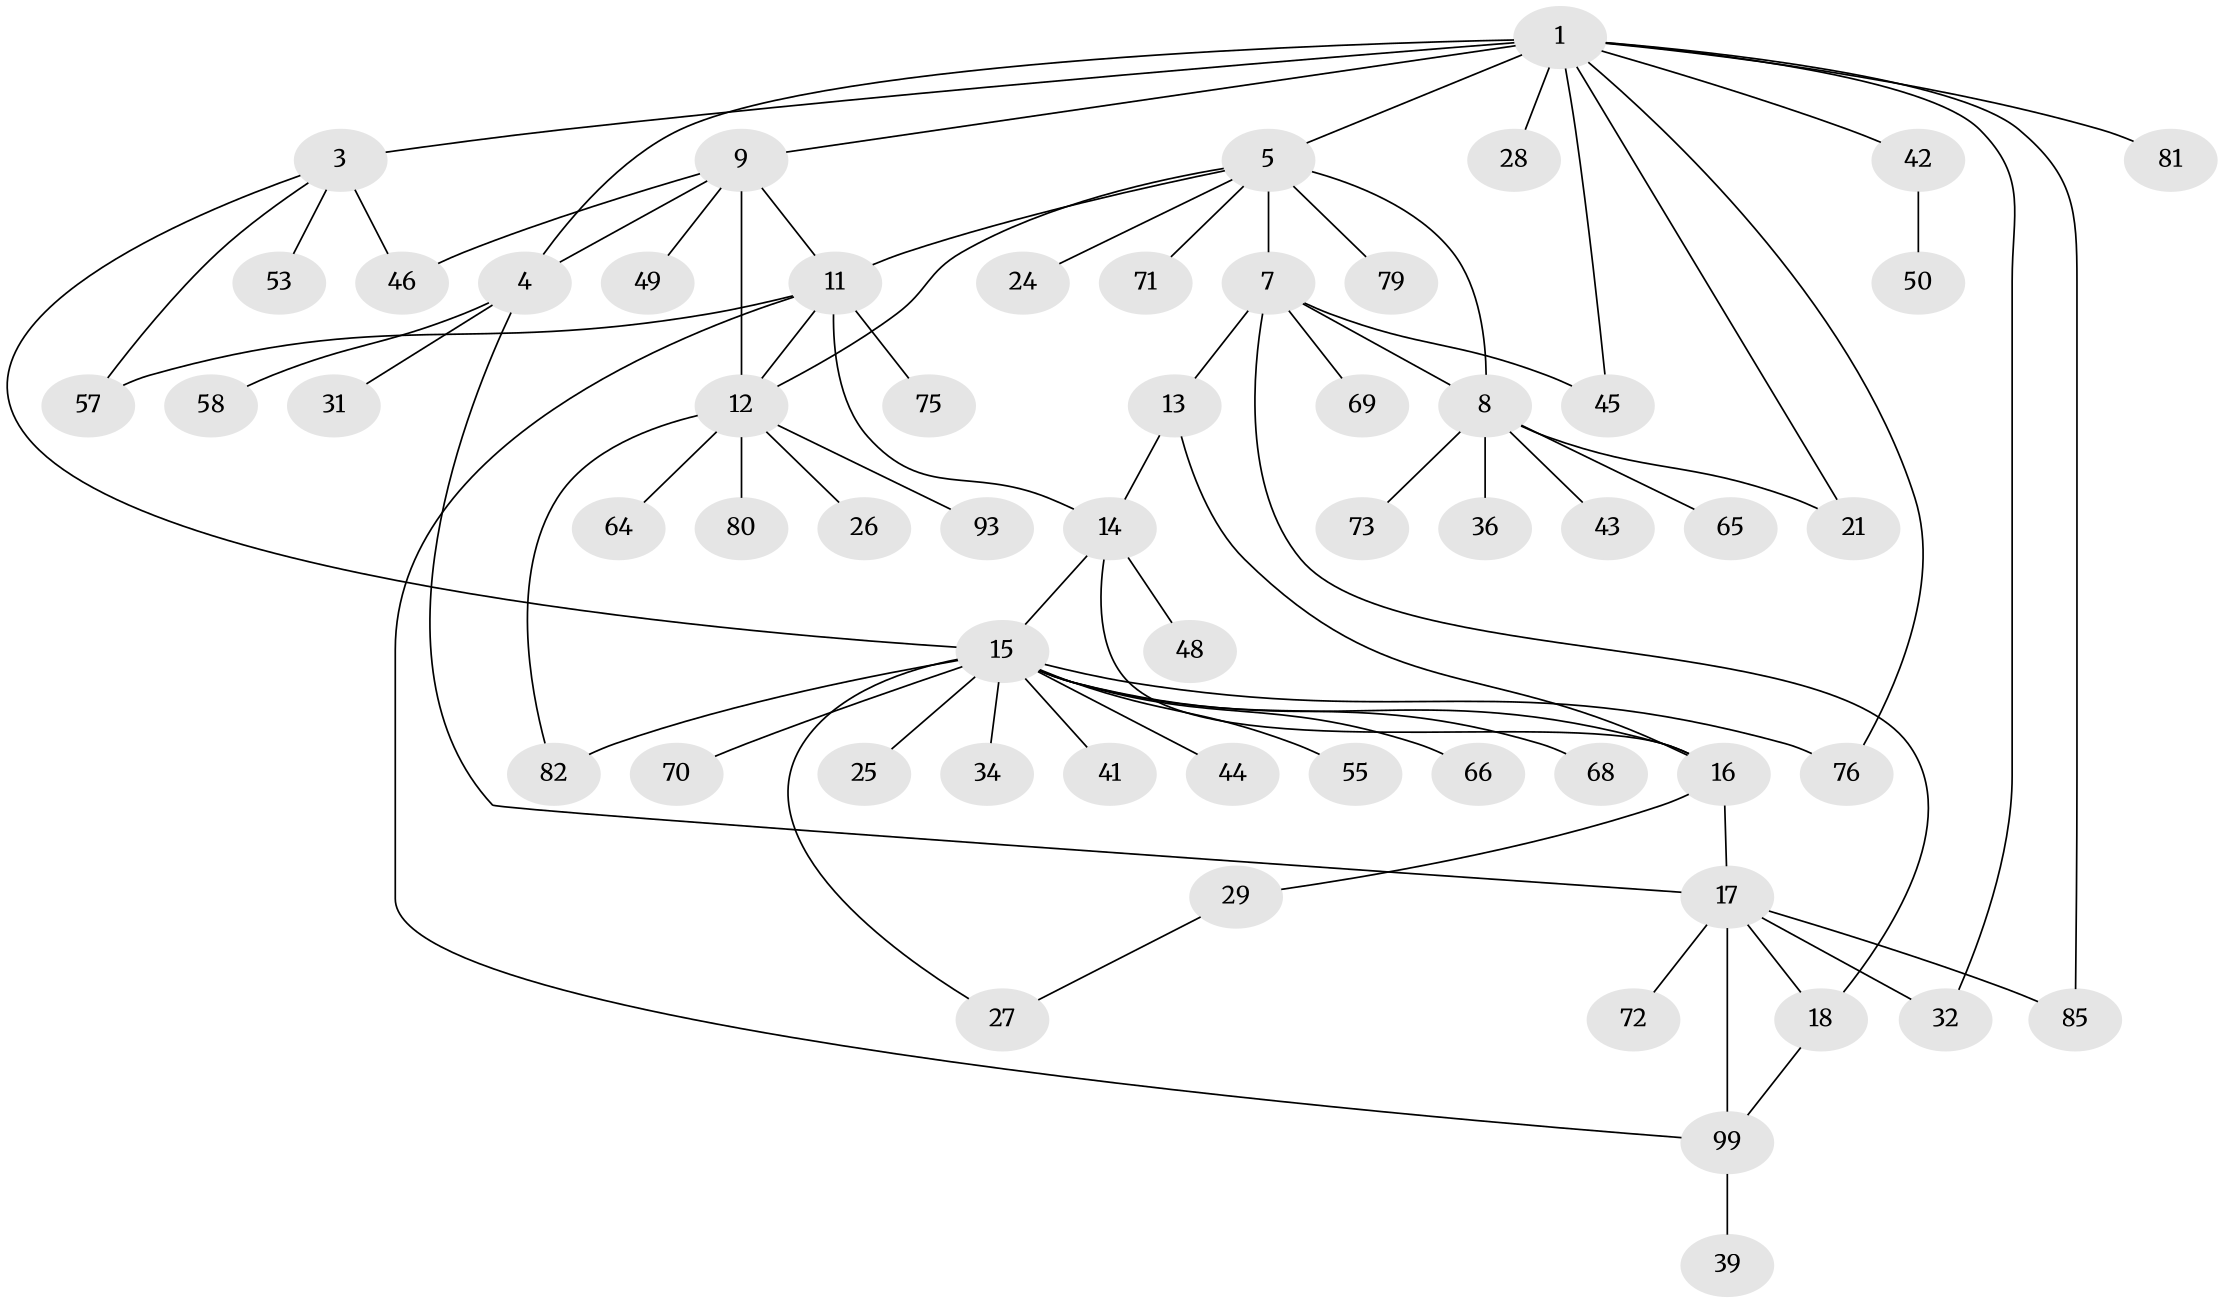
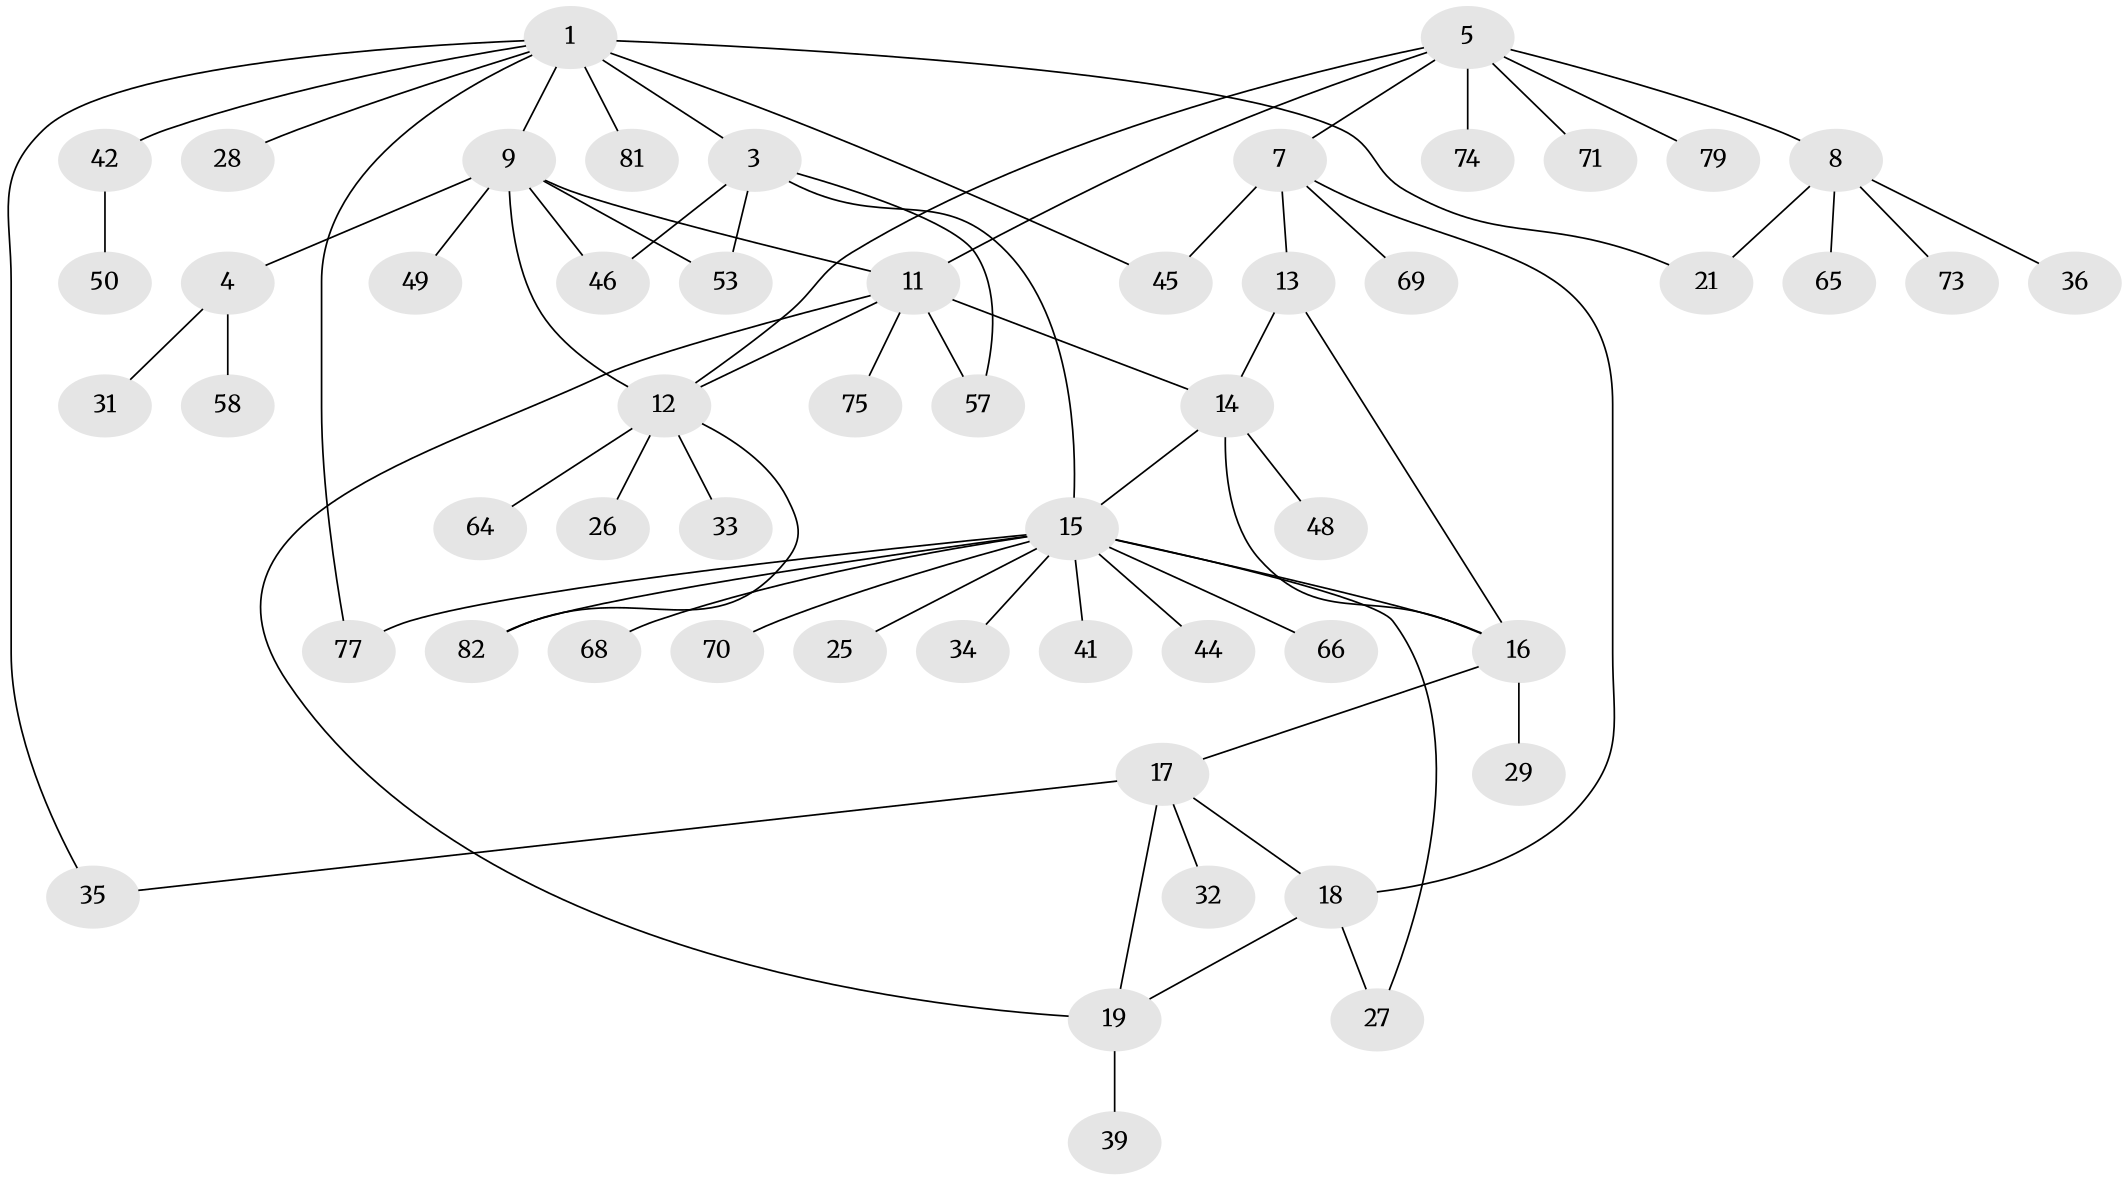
edge "1" -- "4": removed
edge "1" -- "5": removed
edge "9" -- "53": added
node "24": label "24" -> "74"
edge "7" -- "8": removed
edge "1" -- "32": removed
node "80": removed
node "93": label "93" -> "33"
node "43": removed
node "55": removed
node "76": label "76" -> "77"
edge "4" -- "17": removed
edge "29" -- "27": now "18" -- "27"
node "72": removed
node "85": label "85" -> "35"
node "99": label "99" -> "19"
